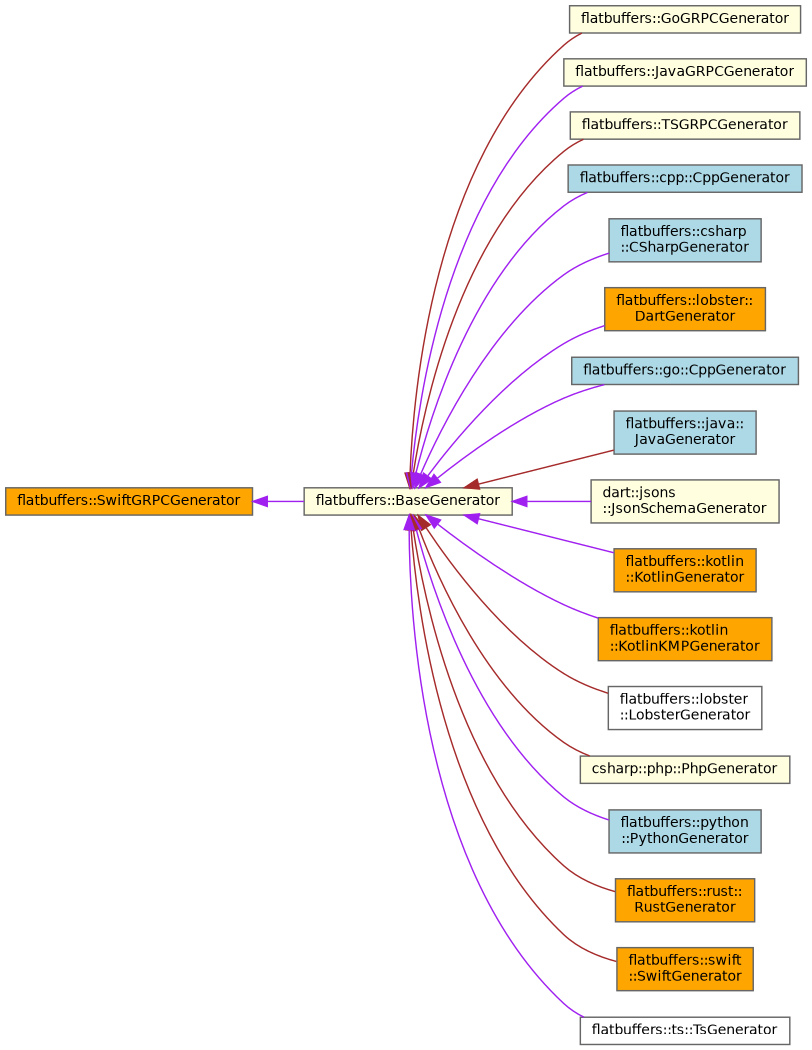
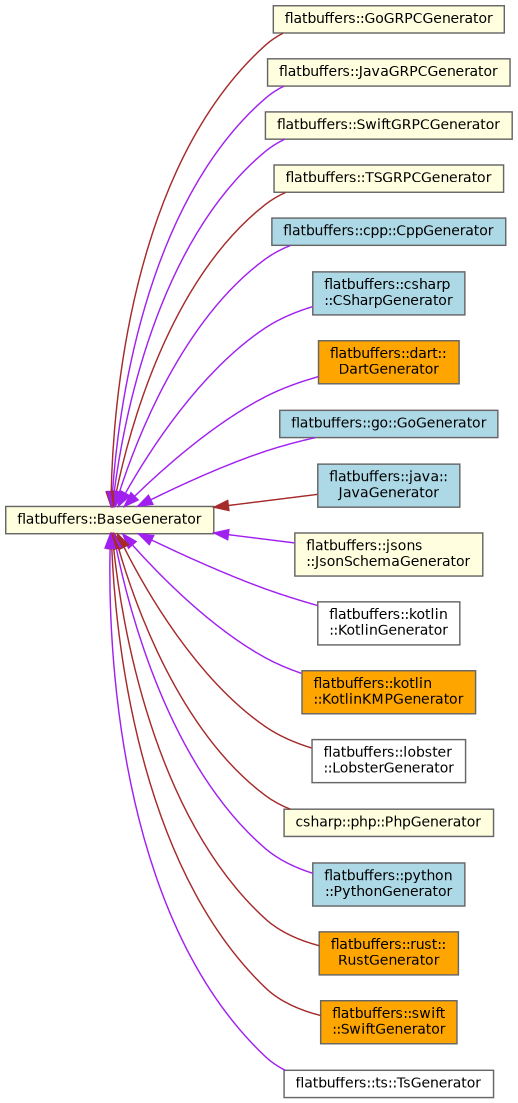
node "flatbuffers::lobster:: DartGenerator": label "flatbuffers::lobster:: DartGenerator" -> "flatbuffers::dart:: DartGenerator"
node "flatbuffers::go::CppGenerator": label "flatbuffers::go::CppGenerator" -> "flatbuffers::go::GoGenerator"
node "flatbuffers::SwiftGRPCGenerator": fillcolor orange -> lightyellow
edge "flatbuffers::BaseGenerator" -> "flatbuffers::SwiftGRPCGenerator": reversed
node "dart::jsons ::JsonSchemaGenerator": label "dart::jsons ::JsonSchemaGenerator" -> "flatbuffers::jsons ::JsonSchemaGenerator"
node "flatbuffers::kotlin ::KotlinGenerator": fillcolor orange -> white
